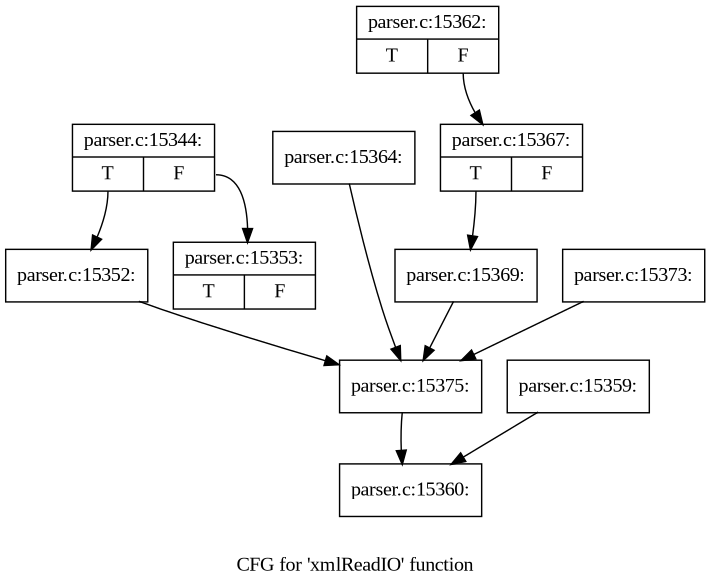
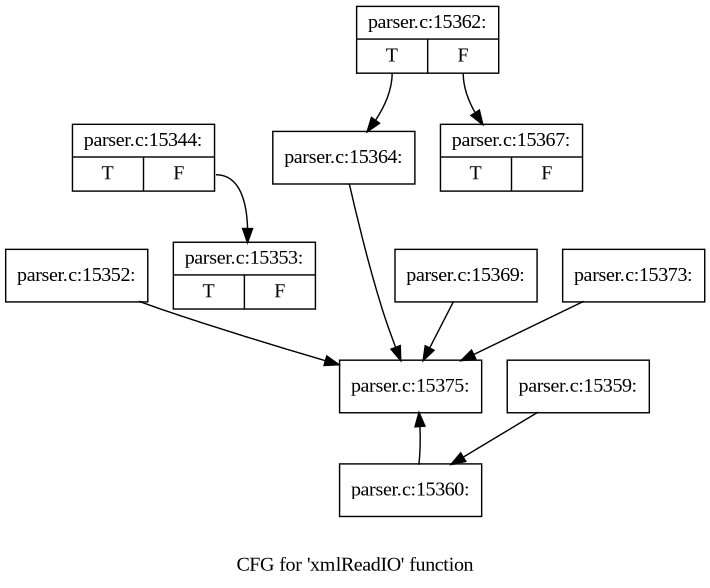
edge "parser.c:15362:" -> "parser.c:15364:": added
edge "parser.c:15367:" -> "parser.c:15369:": removed
edge "parser.c:15344:" -> "parser.c:15352:": removed
edge "parser.c:15375:" -> "parser.c:15360:": reversed
